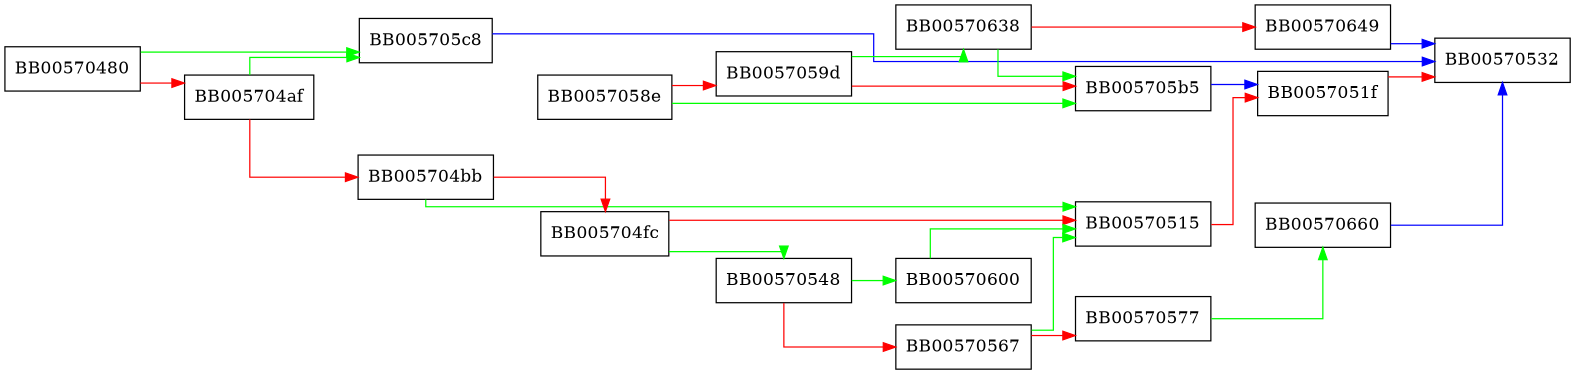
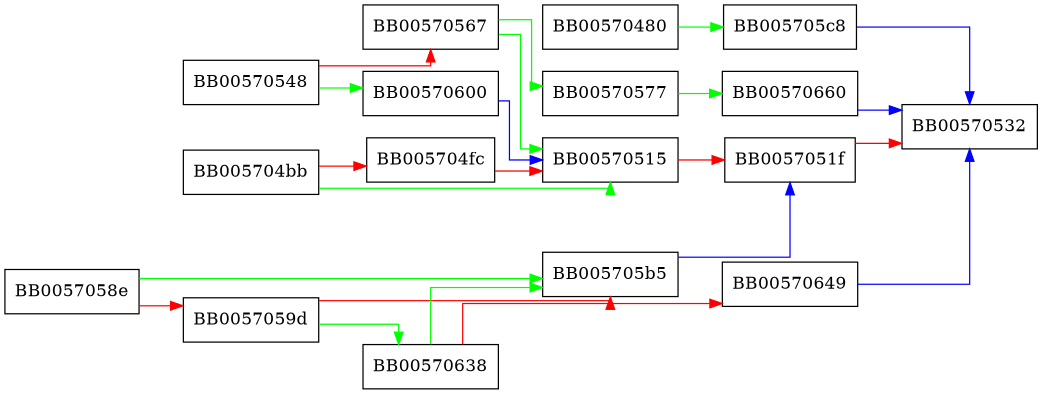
node "BB005704af": removed
edge "BB00570600" -> "BB00570515": color green -> blue
edge "BB005704fc" -> "BB00570548": removed
edge "BB00570567" -> "BB00570577": color red -> green
